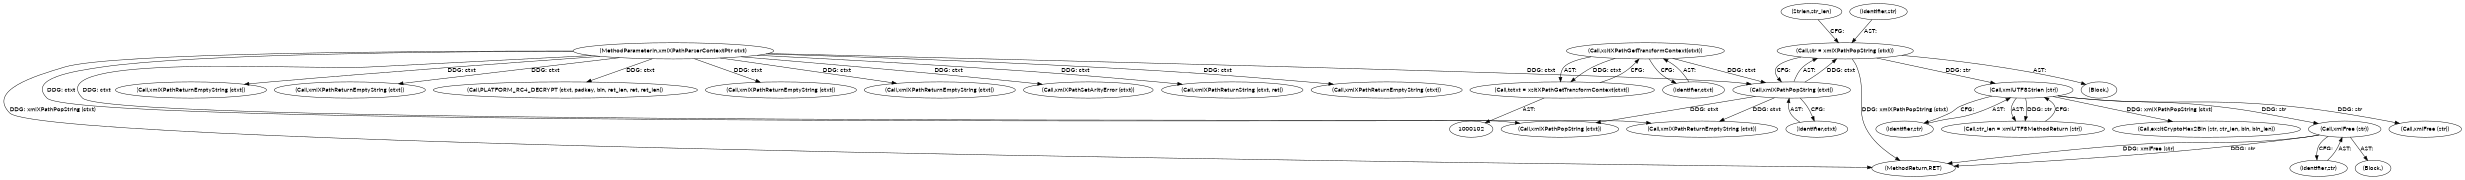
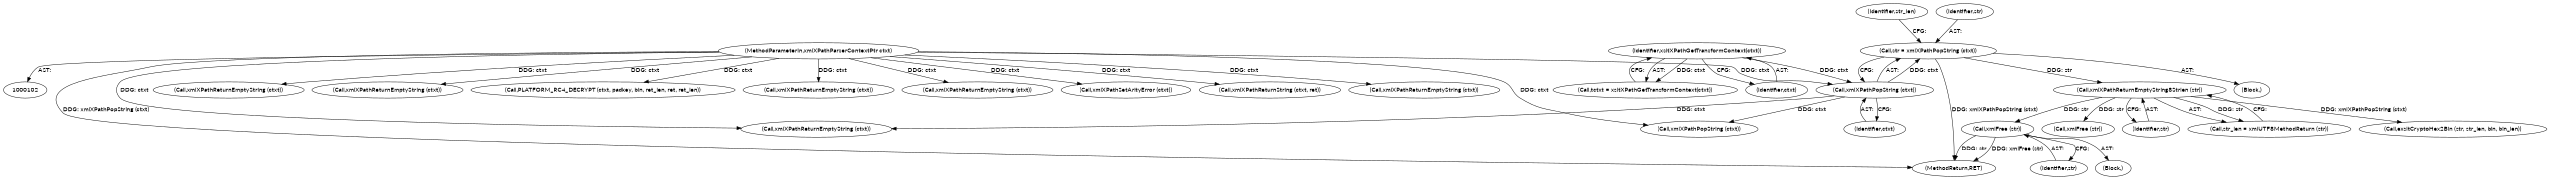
node "(Strlen,str_len)": label "(Strlen,str_len)" -> "(Identifier,str_len)"
node "(Call,xsltXPathGetTransformContext(ctxt))": label "(Call,xsltXPathGetTransformContext(ctxt))" -> "(Identifier,xsltXPathGetTransformContext(ctxt))"
node "(Call,xmlUTF8Strlen (str))": label "(Call,xmlUTF8Strlen (str))" -> "(Call,xmlXPathReturnEmptyString8Strlen (str))"
edge "(Call,tctxt = xsltXPathGetTransformContext(ctxt))" -> "1000102": now "(MethodParameterIn,xmlXPathParserContextPtr ctxt)" -> "1000102"
